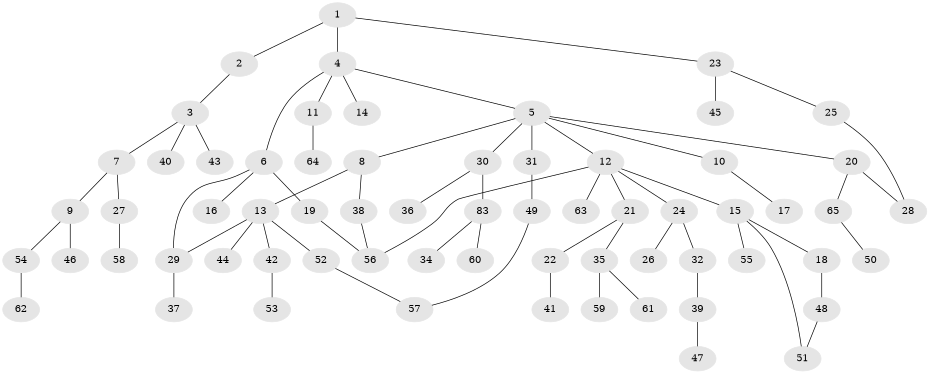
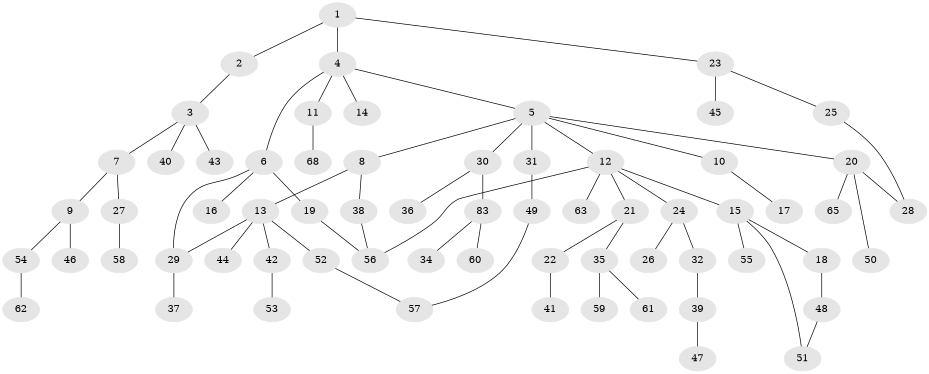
node "64": label "64" -> "68"
edge "65" -- "50": now "20" -- "50"
